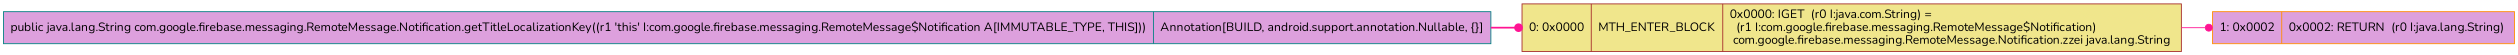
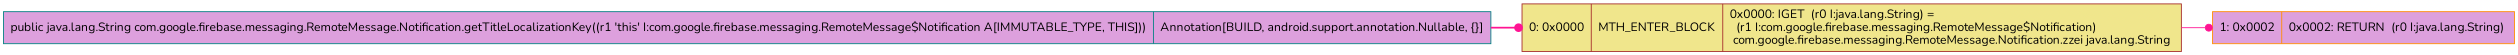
node "0: 0x0000": text "0x0000: IGET  (r0 I:java.com.String) =" -> "0x0000: IGET  (r0 I:java.lang.String) ="
